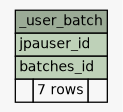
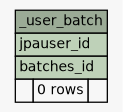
node "_user_batch": text "7 rows" -> "0 rows"
